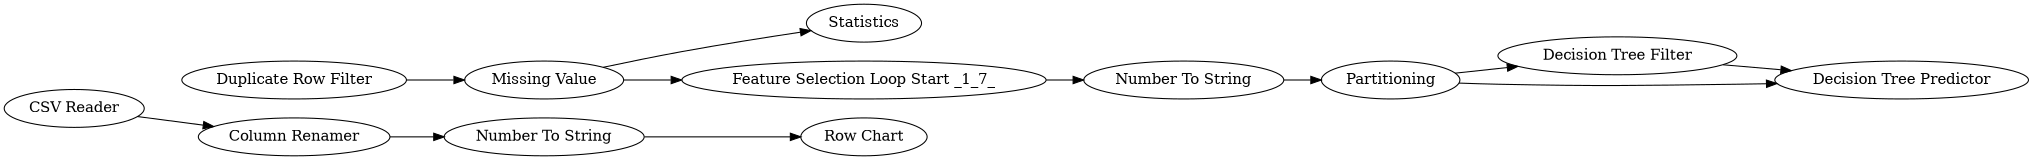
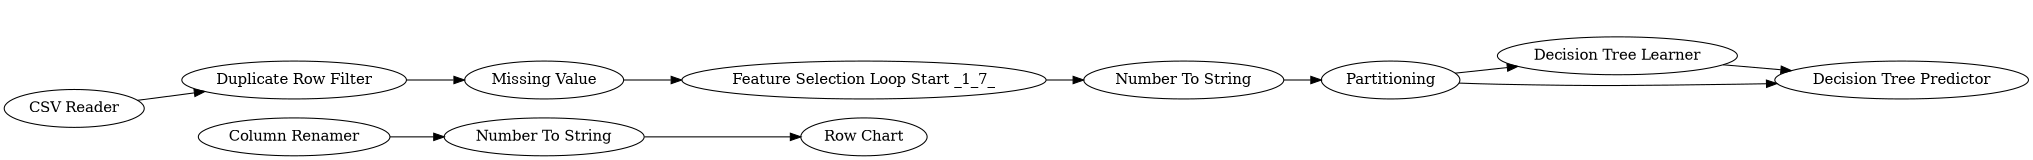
node "Statistics": removed
node "Decision Tree Filter": label "Decision Tree Filter" -> "Decision Tree Learner"
edge "CSV Reader" -> "Column Renamer": now "CSV Reader" -> "Duplicate Row Filter"
